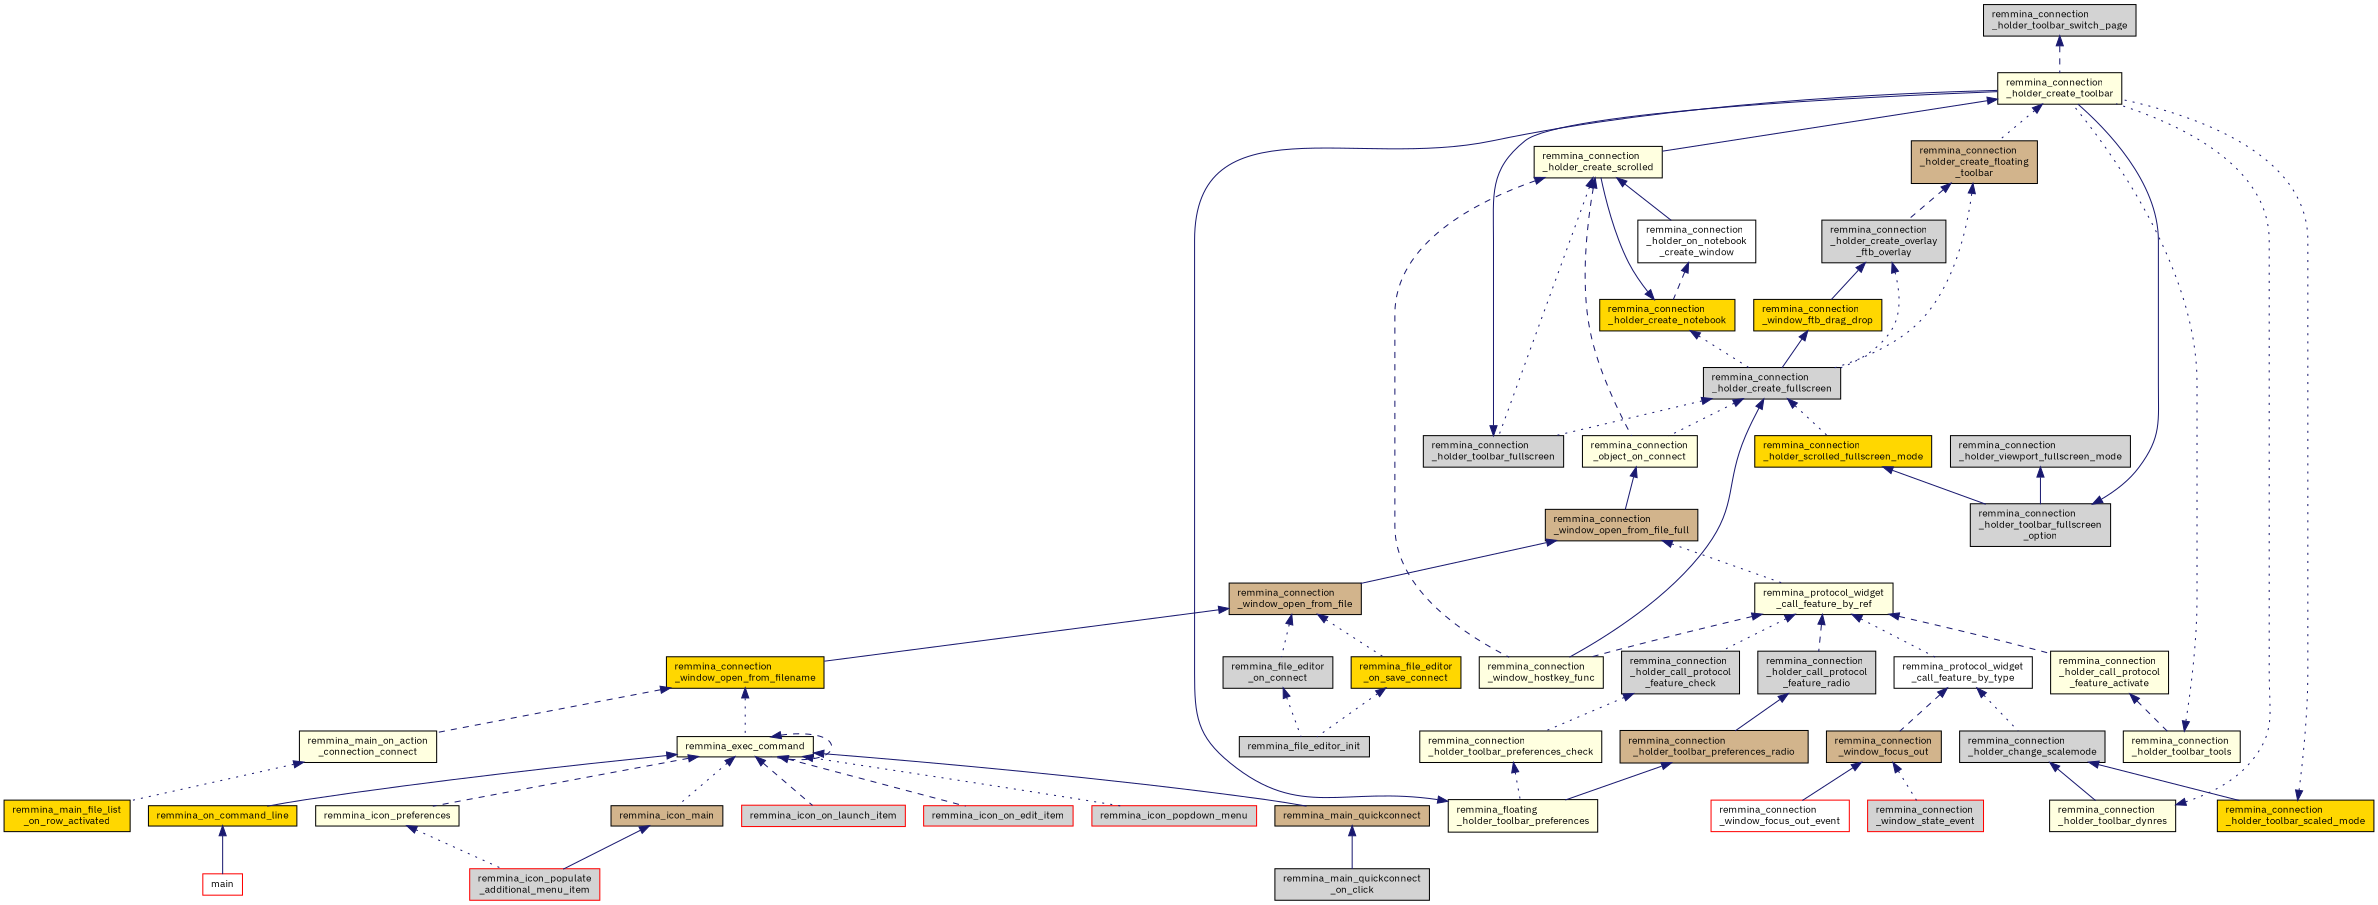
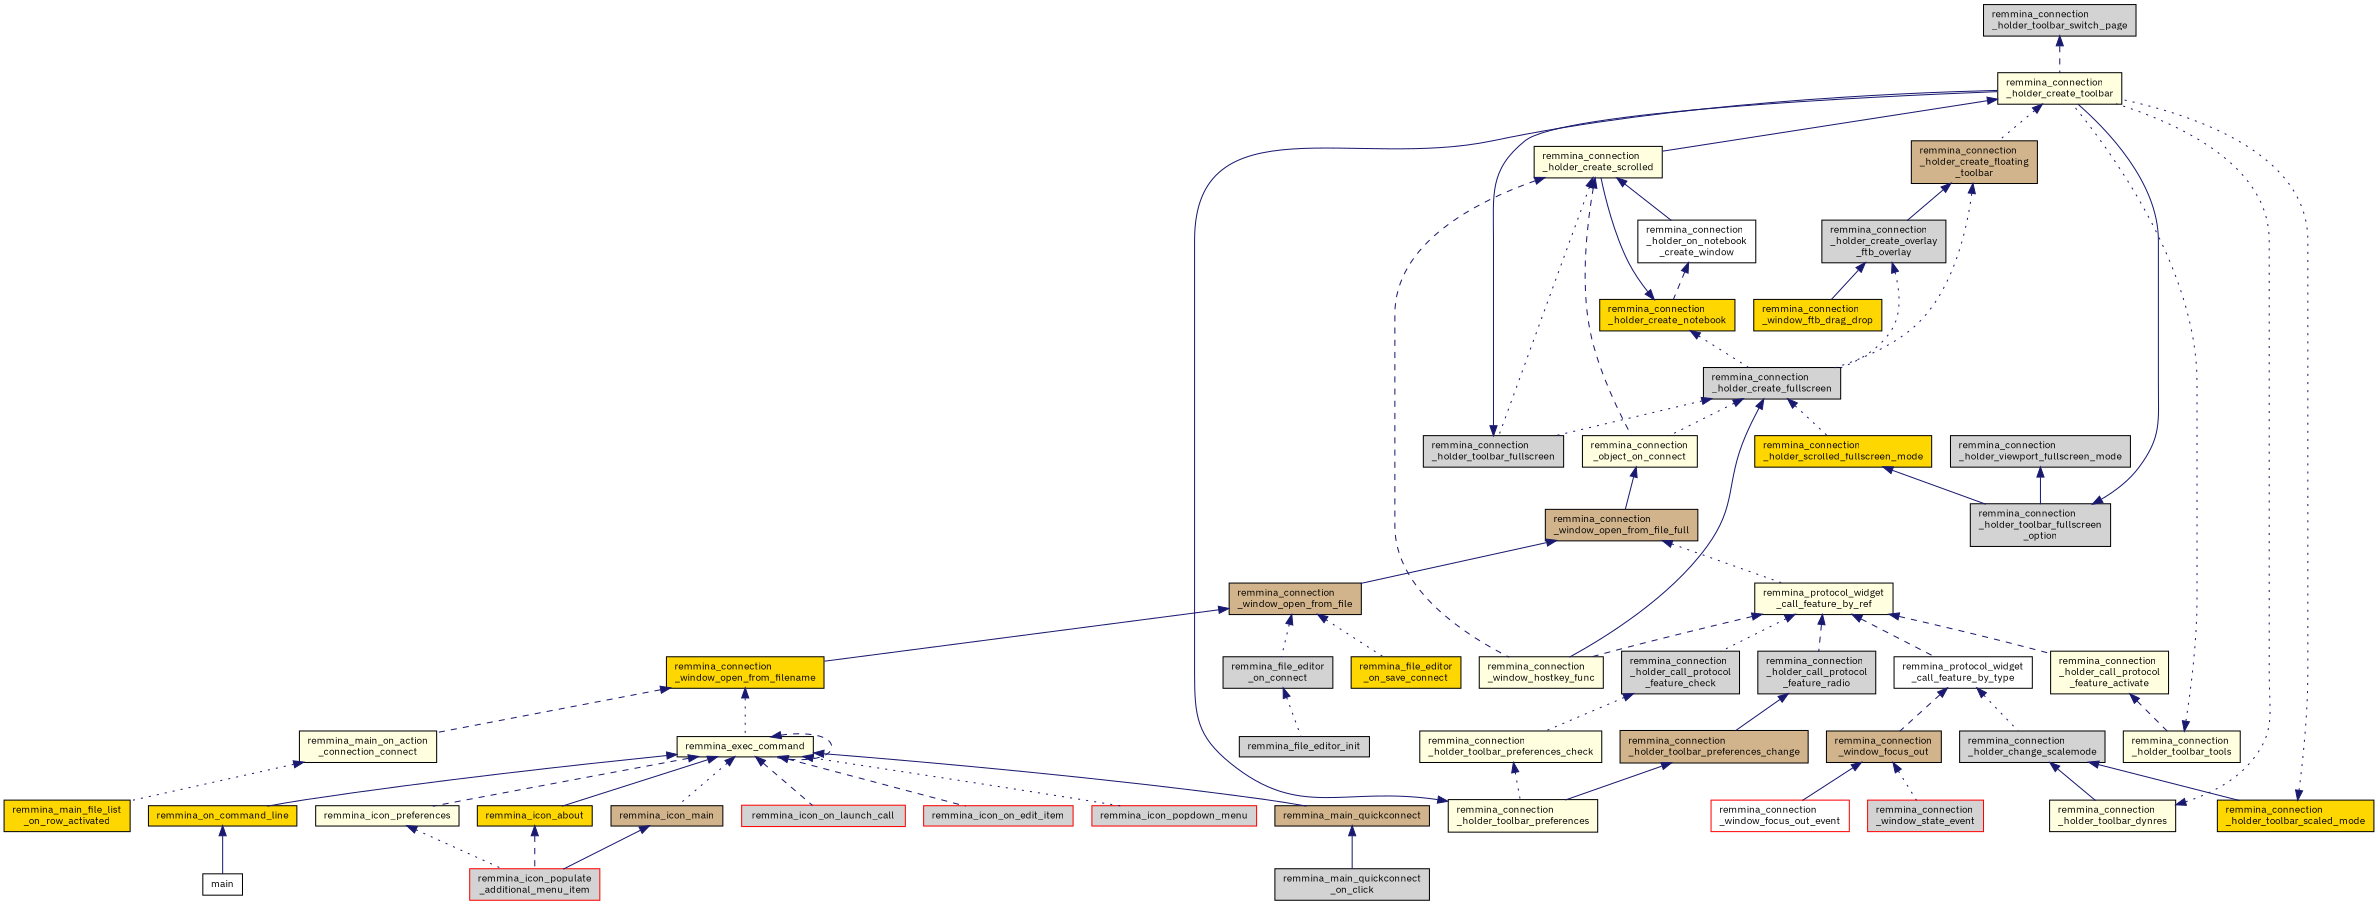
edge "remmina_connection _holder_create_overlay _ftb_overlay" -> "remmina_connection _holder_create_floating _toolbar": style dashed -> solid
edge "remmina_connection _holder_create_fullscreen" -> "remmina_connection _window_ftb_drag_drop": removed
edge "remmina_protocol_widget _call_feature_by_type" -> "remmina_protocol_widget _call_feature_by_ref": style dotted -> dashed
edge "remmina_file_editor_init" -> "remmina_file_editor _on_save_connect": removed
node "remmina_connection _holder_toolbar_preferences_radio": label "remmina_connection _holder_toolbar_preferences_radio" -> "remmina_connection _holder_toolbar_preferences_change"
node "remmina_icon_about": added
node "remmina_icon_on_launch_item": label "remmina_icon_on_launch_item" -> "remmina_icon_on_launch_call"
node "remmina_floating _holder_toolbar_preferences": label "remmina_floating _holder_toolbar_preferences" -> "remmina_connection _holder_toolbar_preferences"
node "main": color red -> black
